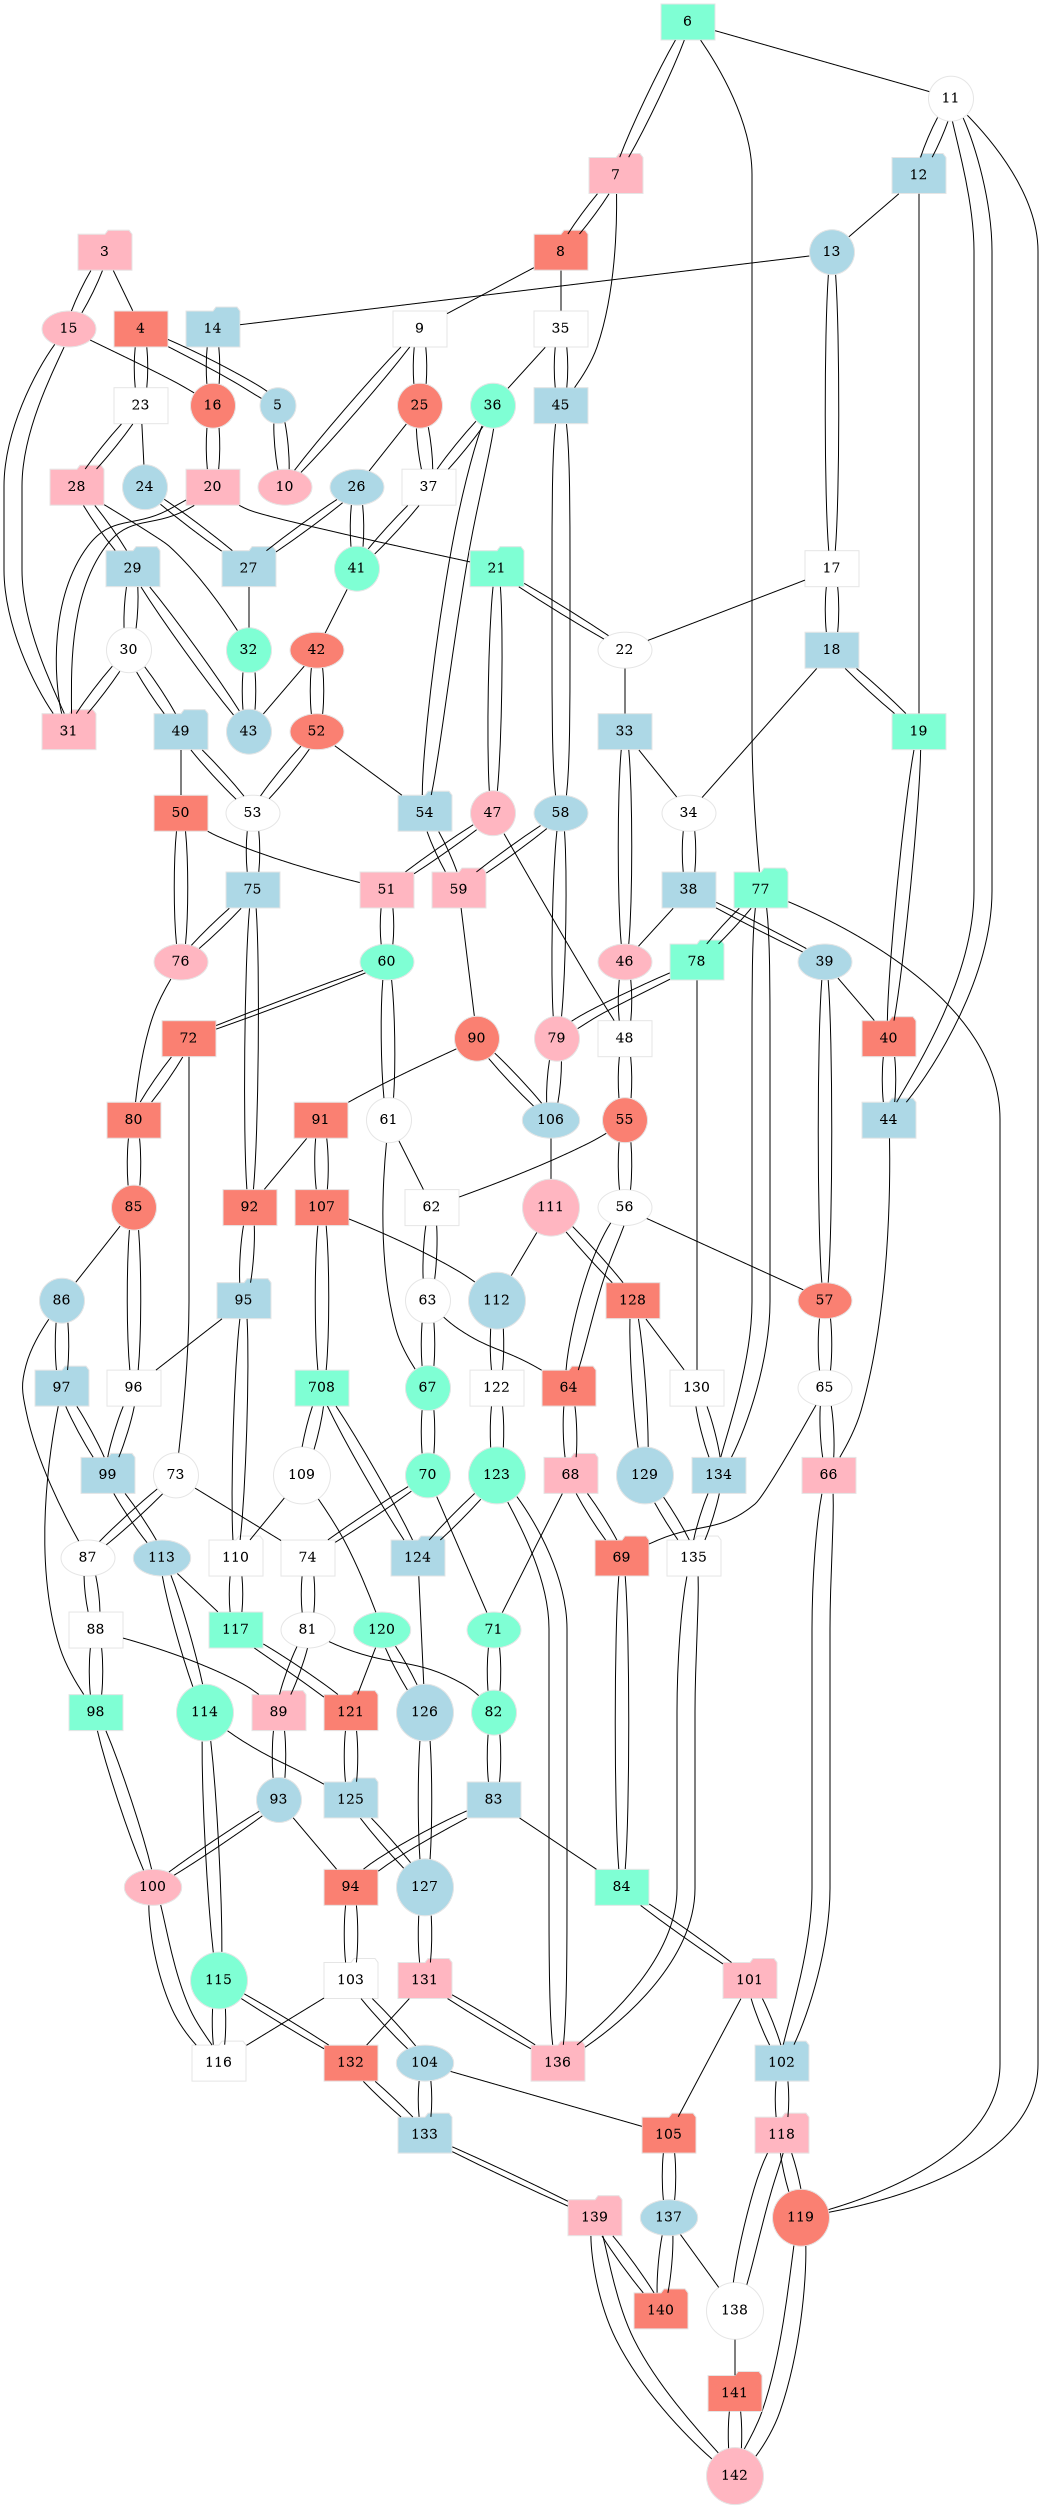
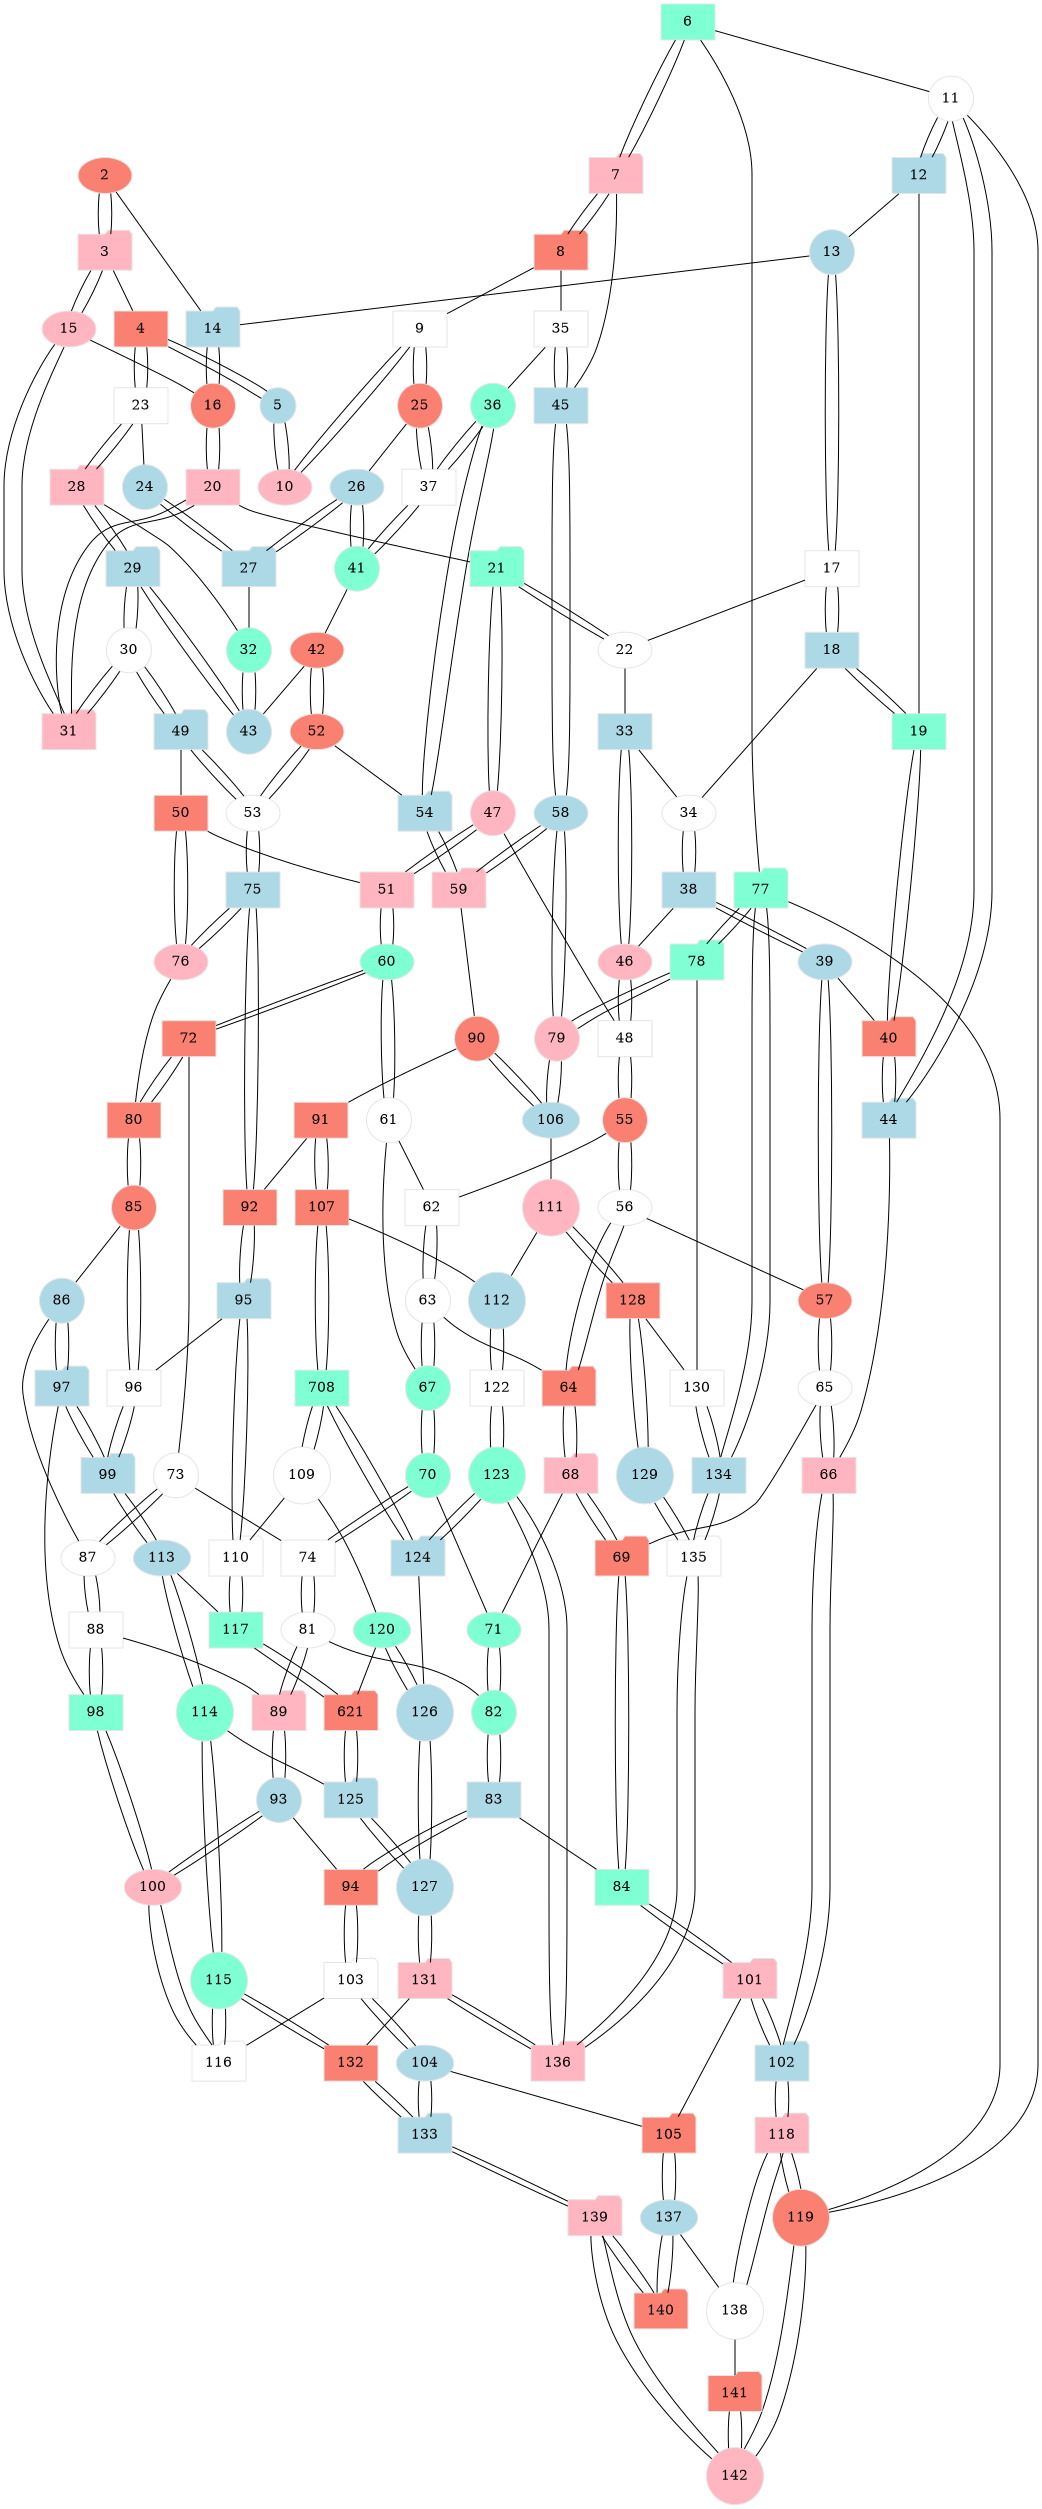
node "2": added
node "121": label "121" -> "621"
